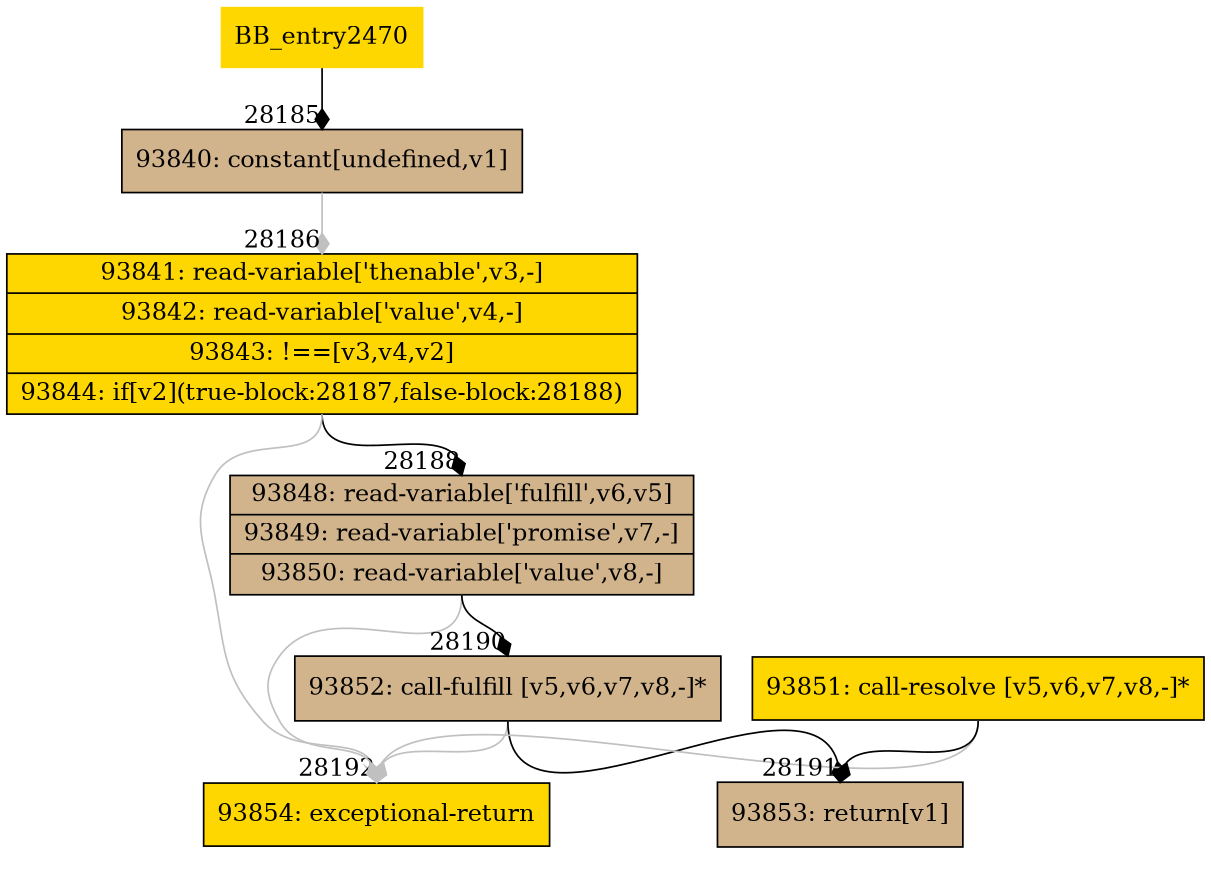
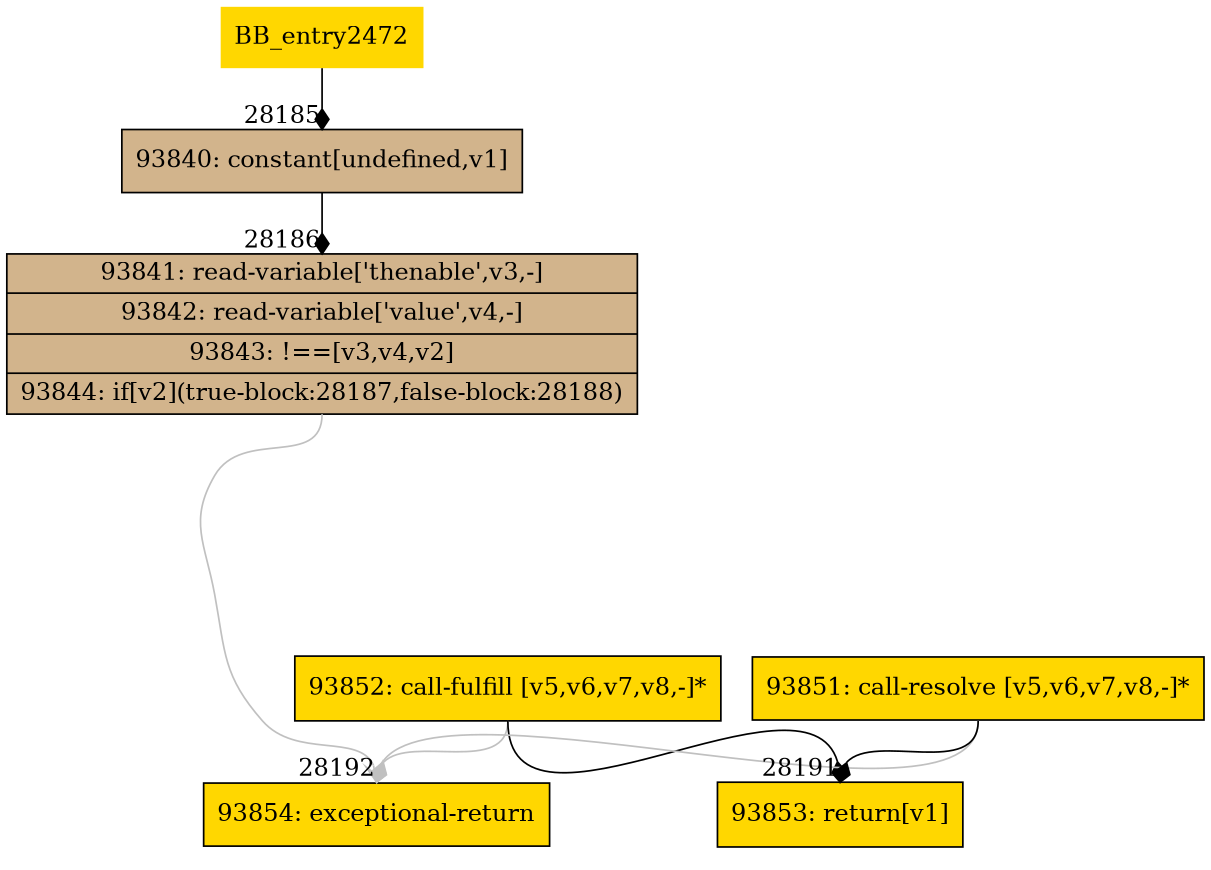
node "BB_entry2470": label "BB_entry2470" -> "BB_entry2472"
edge "93840: constant[undefined,v1]" -> "93841: read-variable['thenable',v3,-]": color gray -> black
node "93841: read-variable['thenable',v3,-]": fillcolor gold -> tan
node "93848: read-variable['fulfill',v6,v5]": removed
node "93852: call-fulfill [v5,v6,v7,v8,-]*": fillcolor tan -> gold
node "93853: return[v1]": fillcolor tan -> gold
